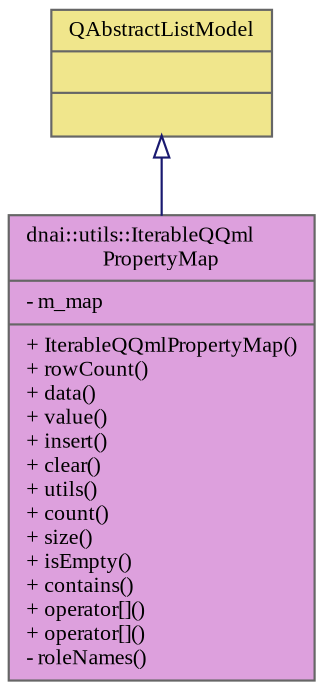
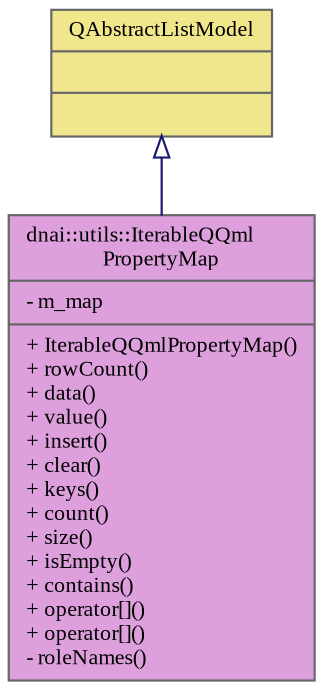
node "dnai::utils::IterableQQml": text "+ utils()" -> "+ keys()"
